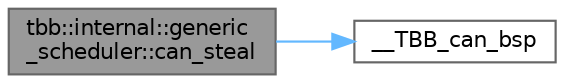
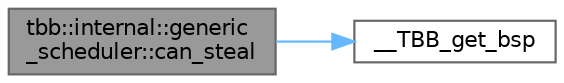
node "__TBB_can_bsp": label "__TBB_can_bsp" -> "__TBB_get_bsp"
